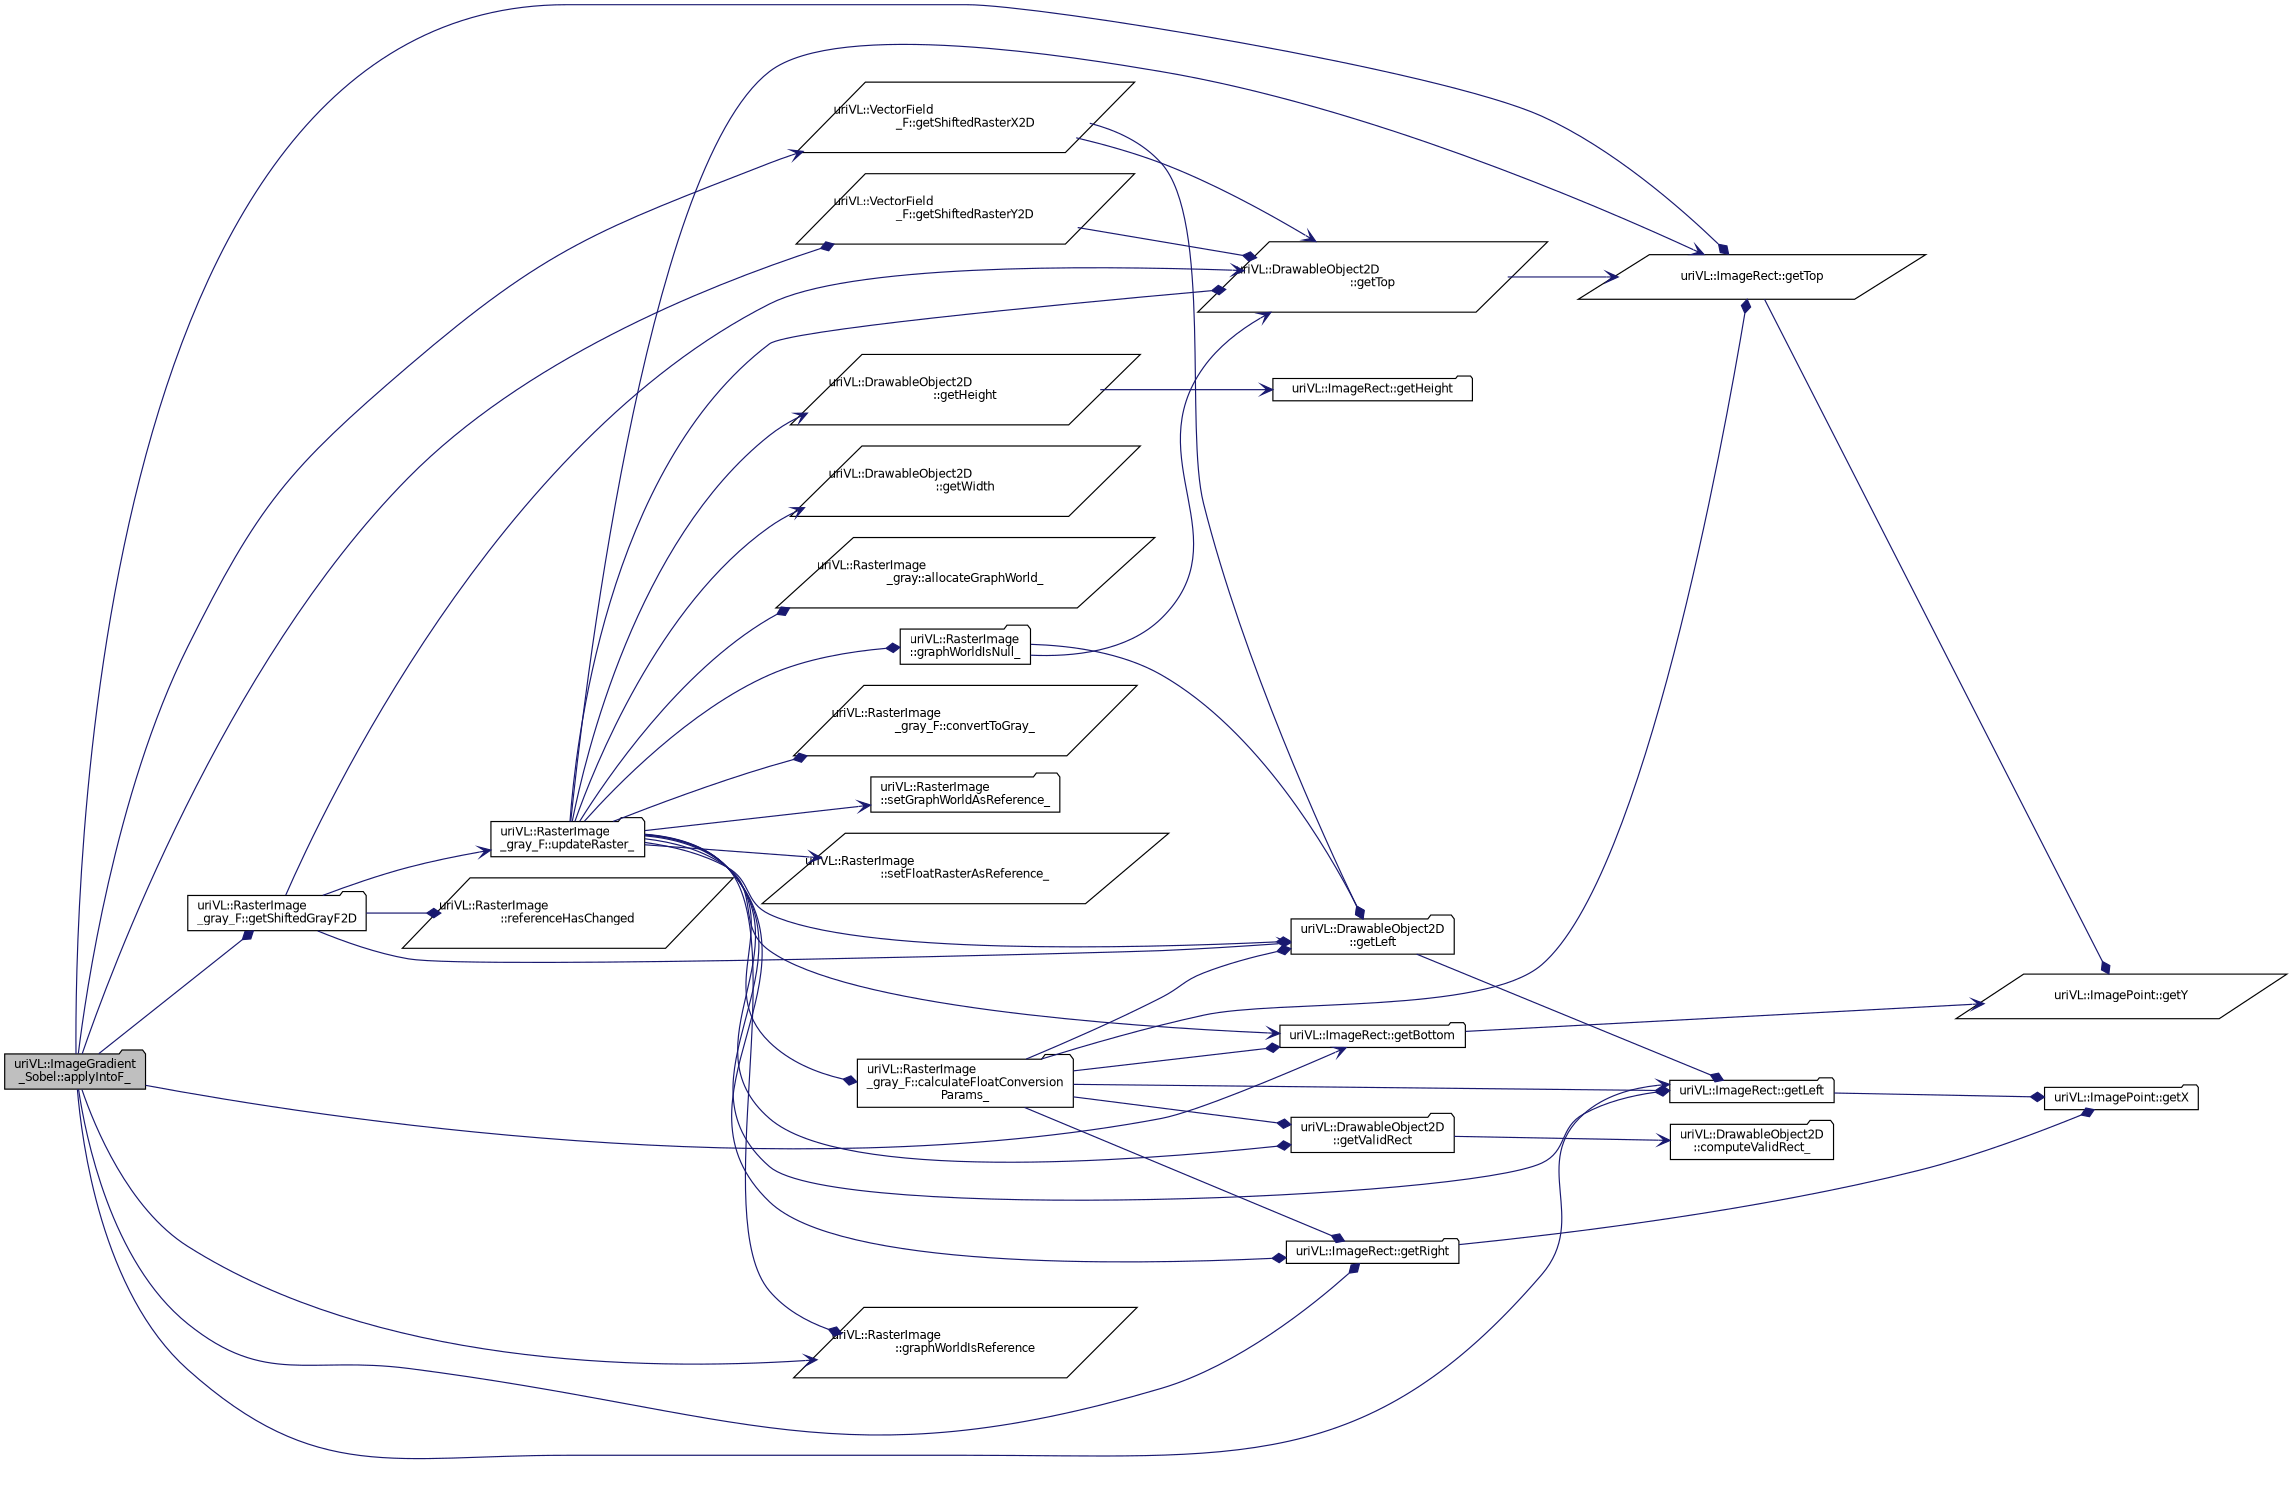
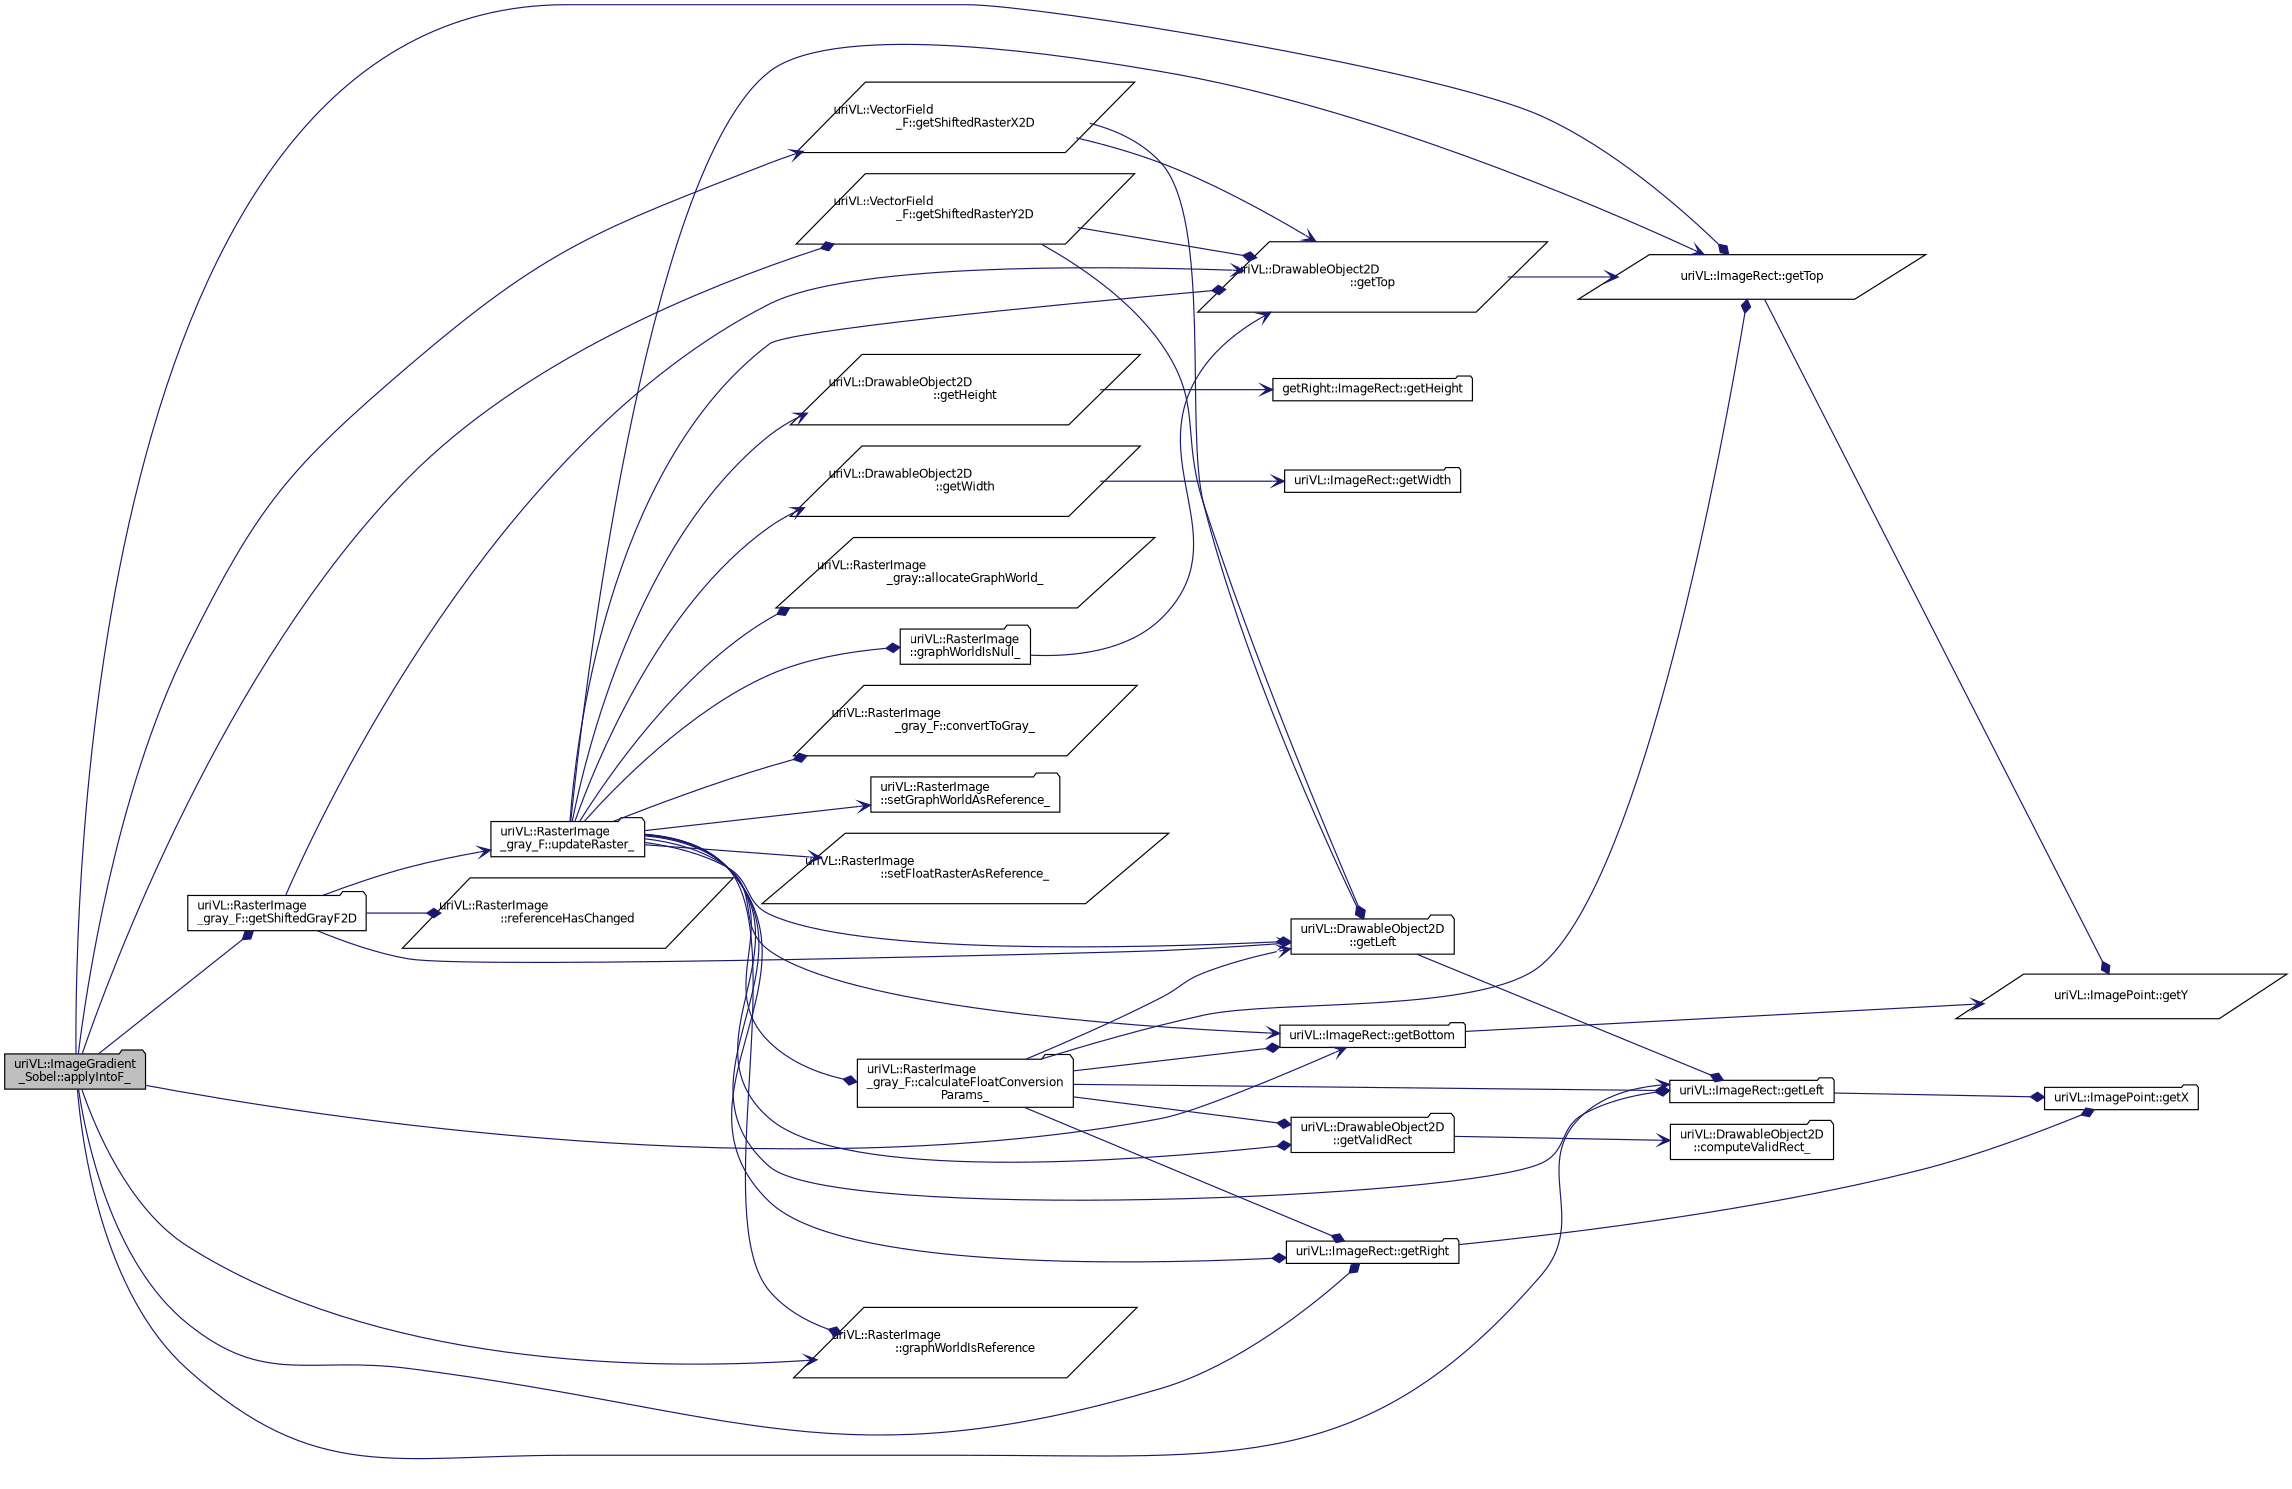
node "uriVL::ImageRect::getHeight": label "uriVL::ImageRect::getHeight" -> "getRight::ImageRect::getHeight"
node "uriVL::ImageRect::getWidth": added
edge "uriVL::RasterImage ::graphWorldIsNull_" -> "uriVL::DrawableObject2D ::getLeft": now "uriVL::VectorField _F::getShiftedRasterY2D" -> "uriVL::DrawableObject2D ::getLeft"
edge "uriVL::RasterImage _gray_F::calculateFloatConversion Params_" -> "uriVL::DrawableObject2D ::getLeft": arrowhead diamond -> vee
